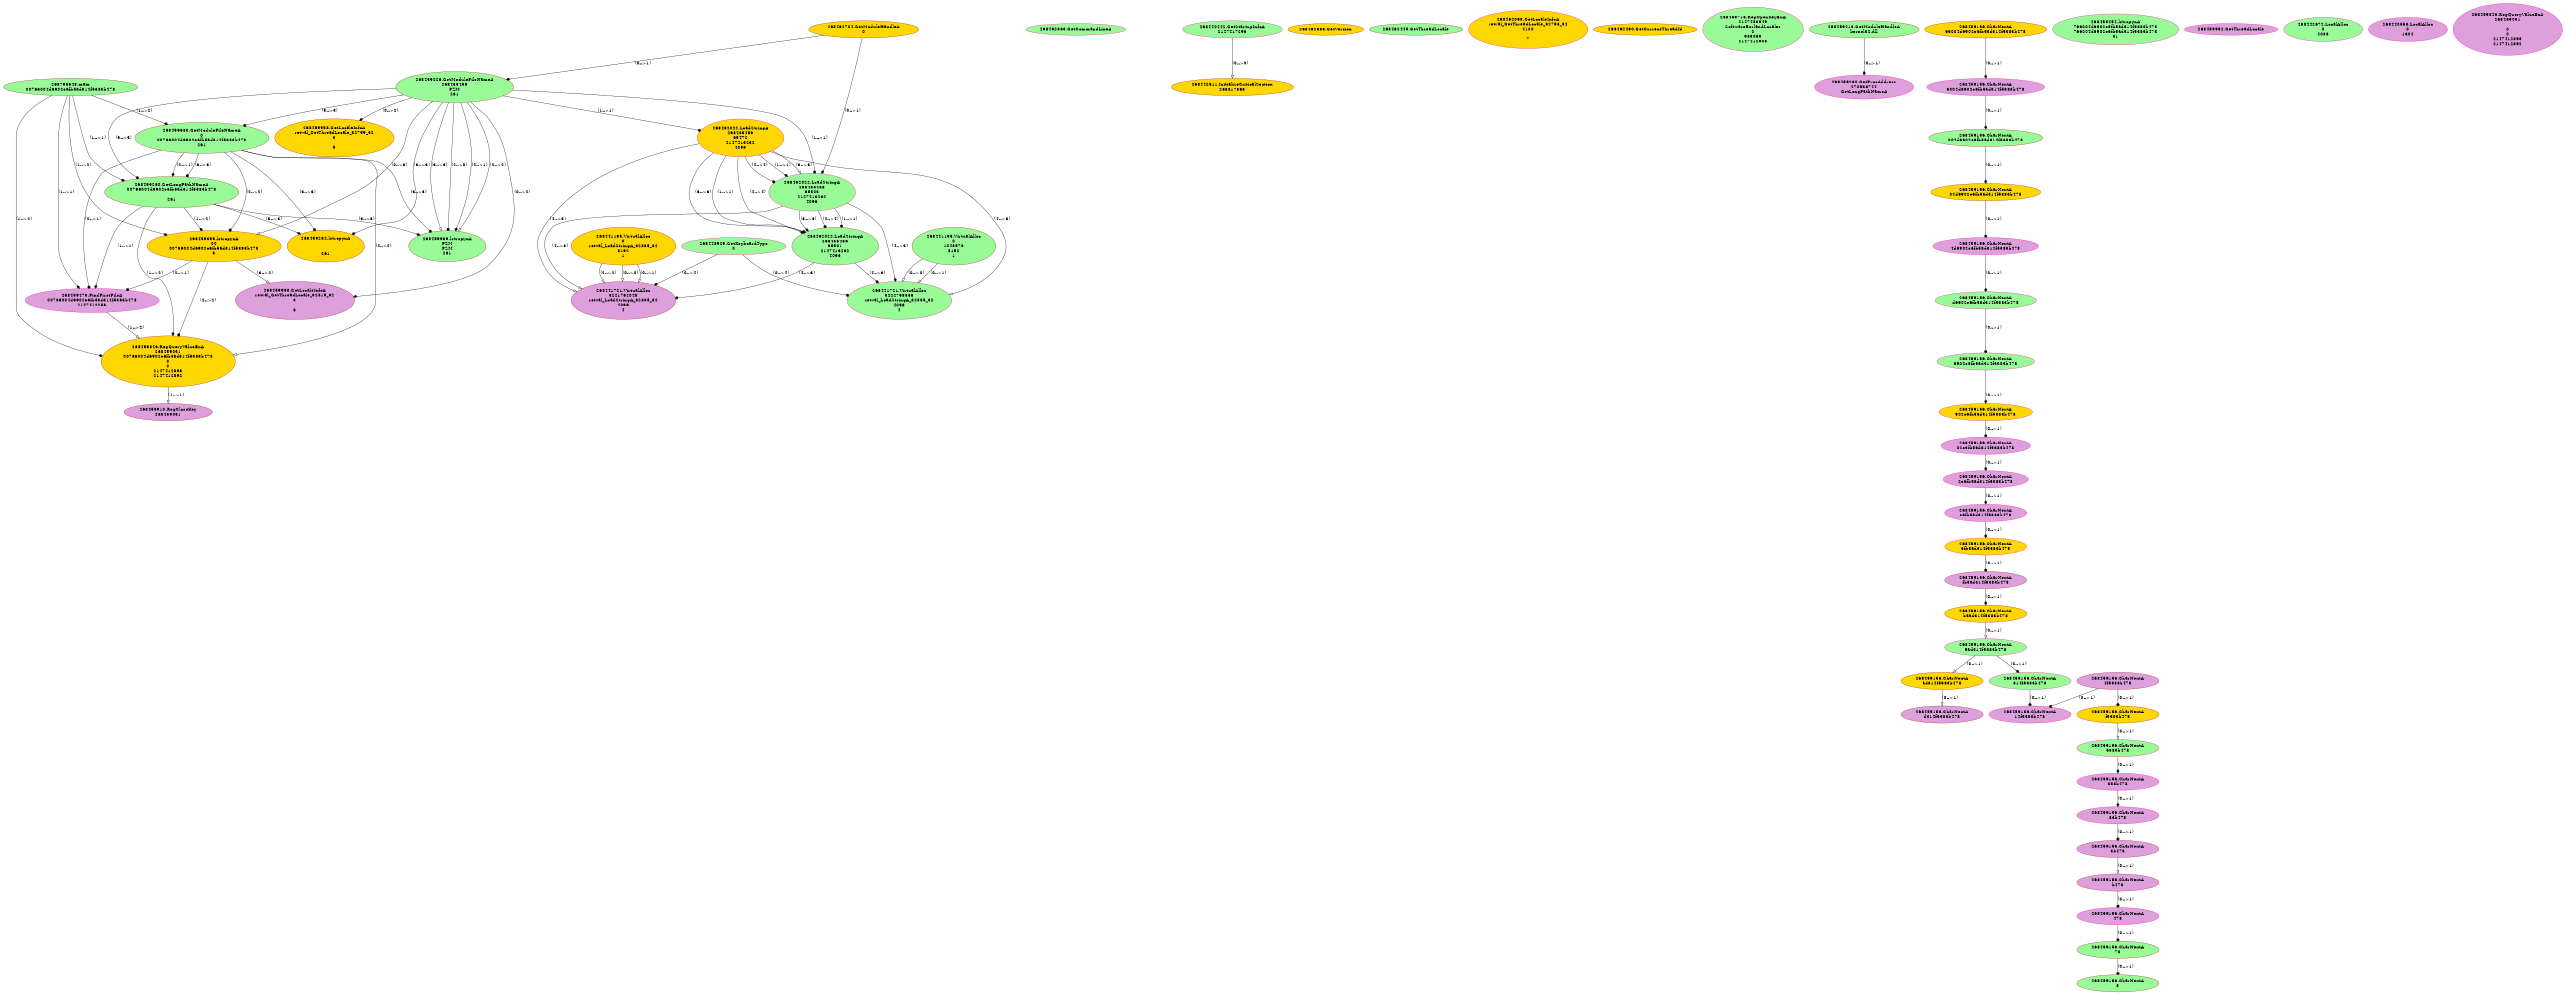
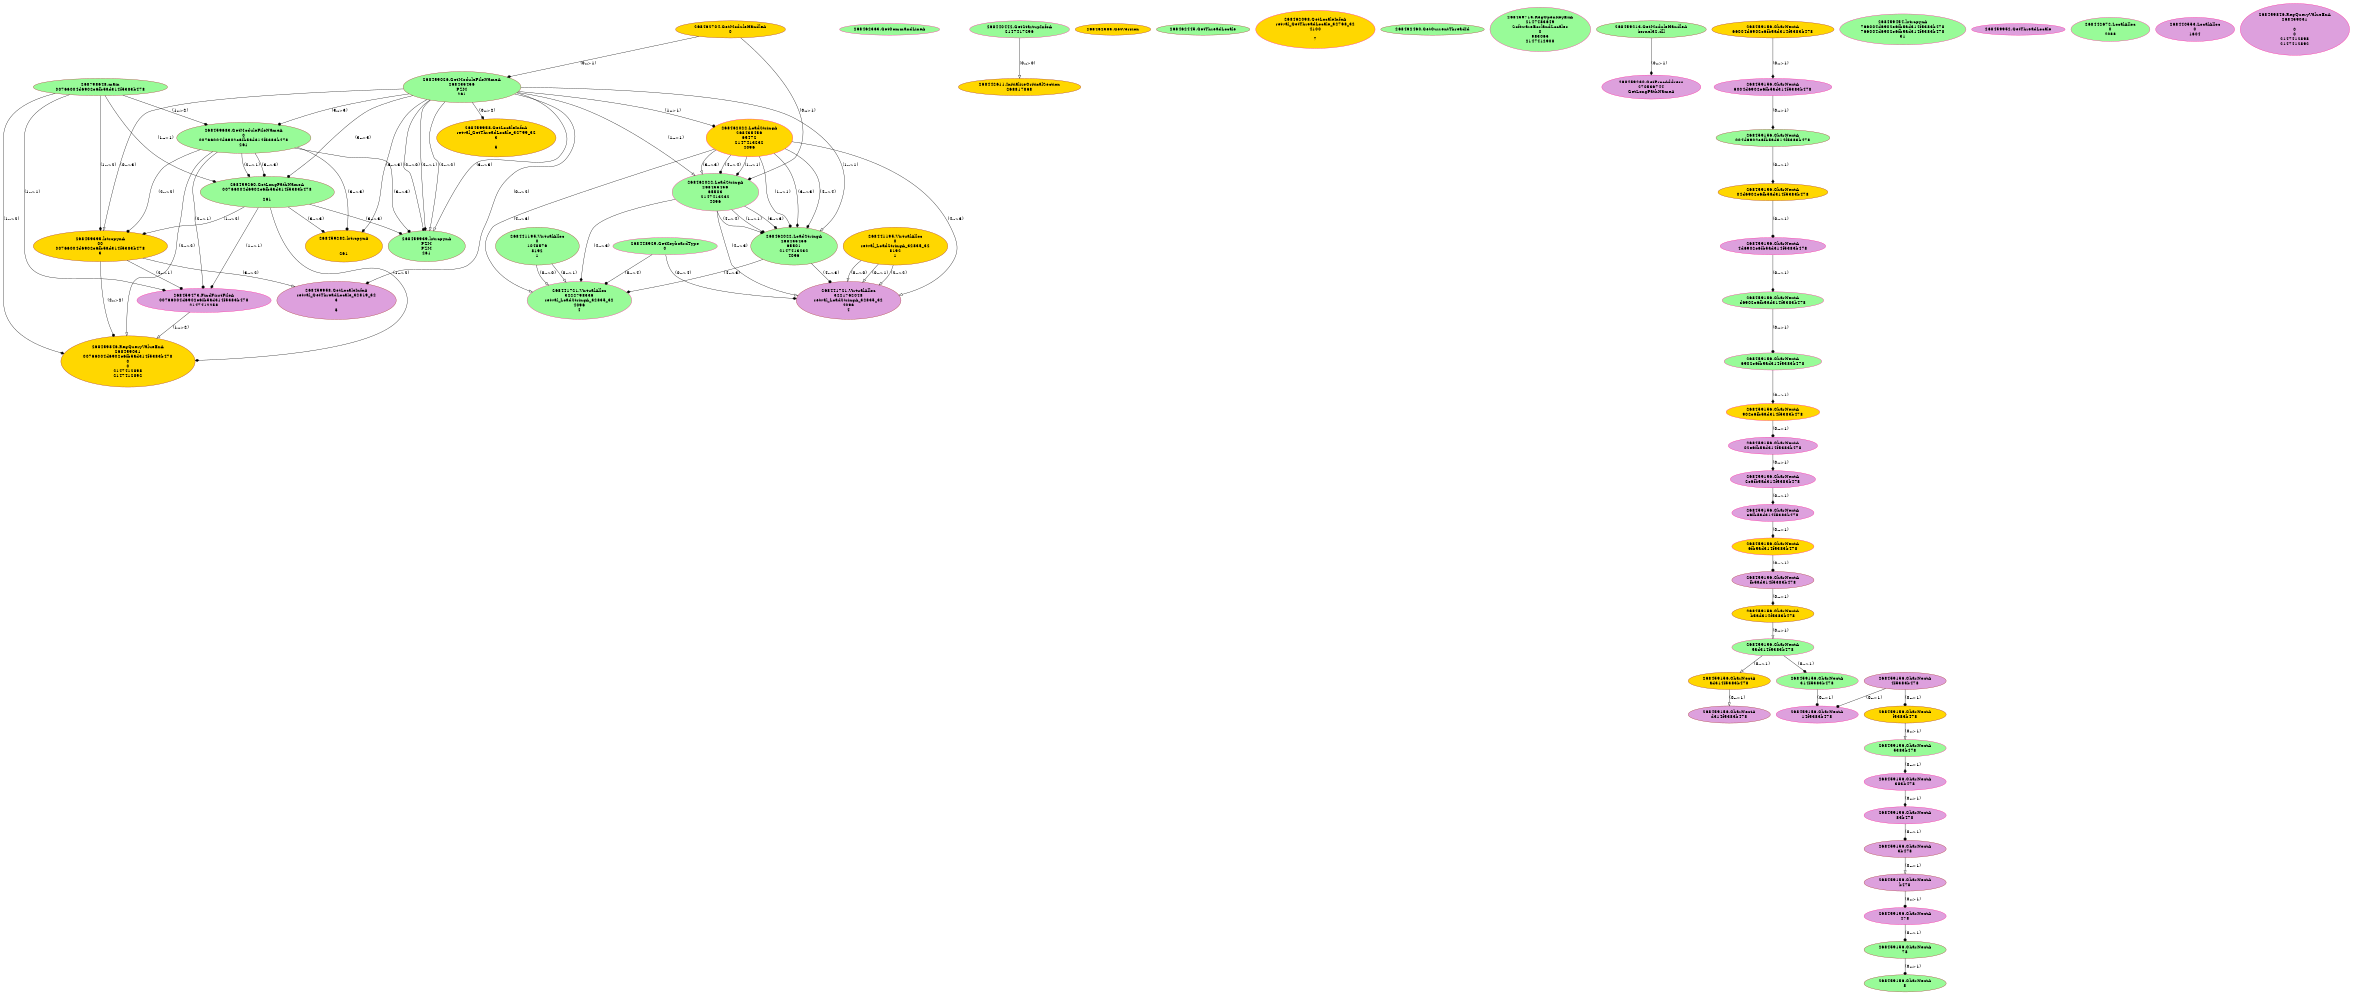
node "268462460.GetCurrentThreadId": fillcolor gold -> palegreen
edge "268459026.GetModuleFileNameA 268435456 PZM 261" -> "268462022.LoadStringA 268435456 65503 2147413232 4096": arrowhead dot -> onormal
edge "268459026.GetModuleFileNameA 268435456 PZM 261" -> "268462022.LoadStringA 268435456 65501 2147413232 4096": added, label "(1-->1)"
node "268459910.RegCloseKey 268459031": removed
